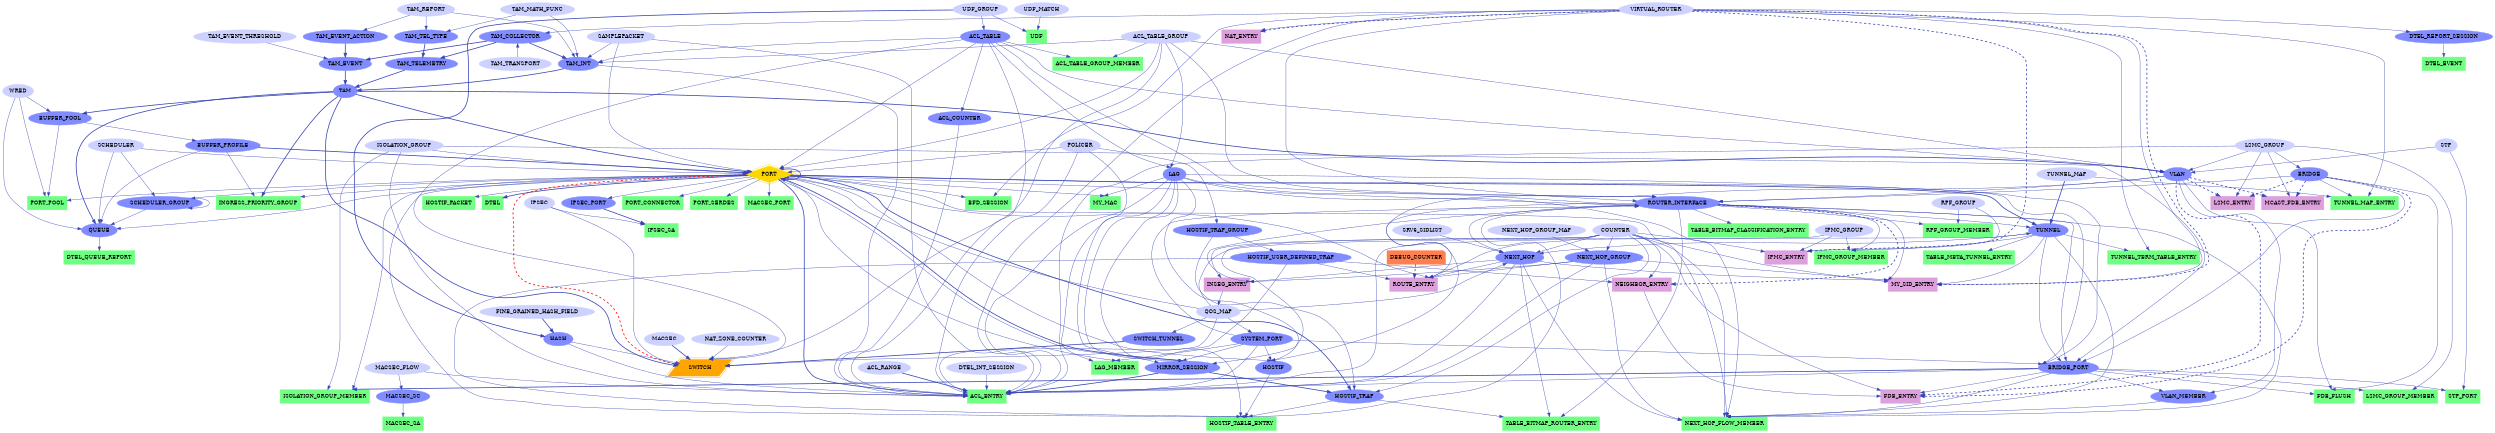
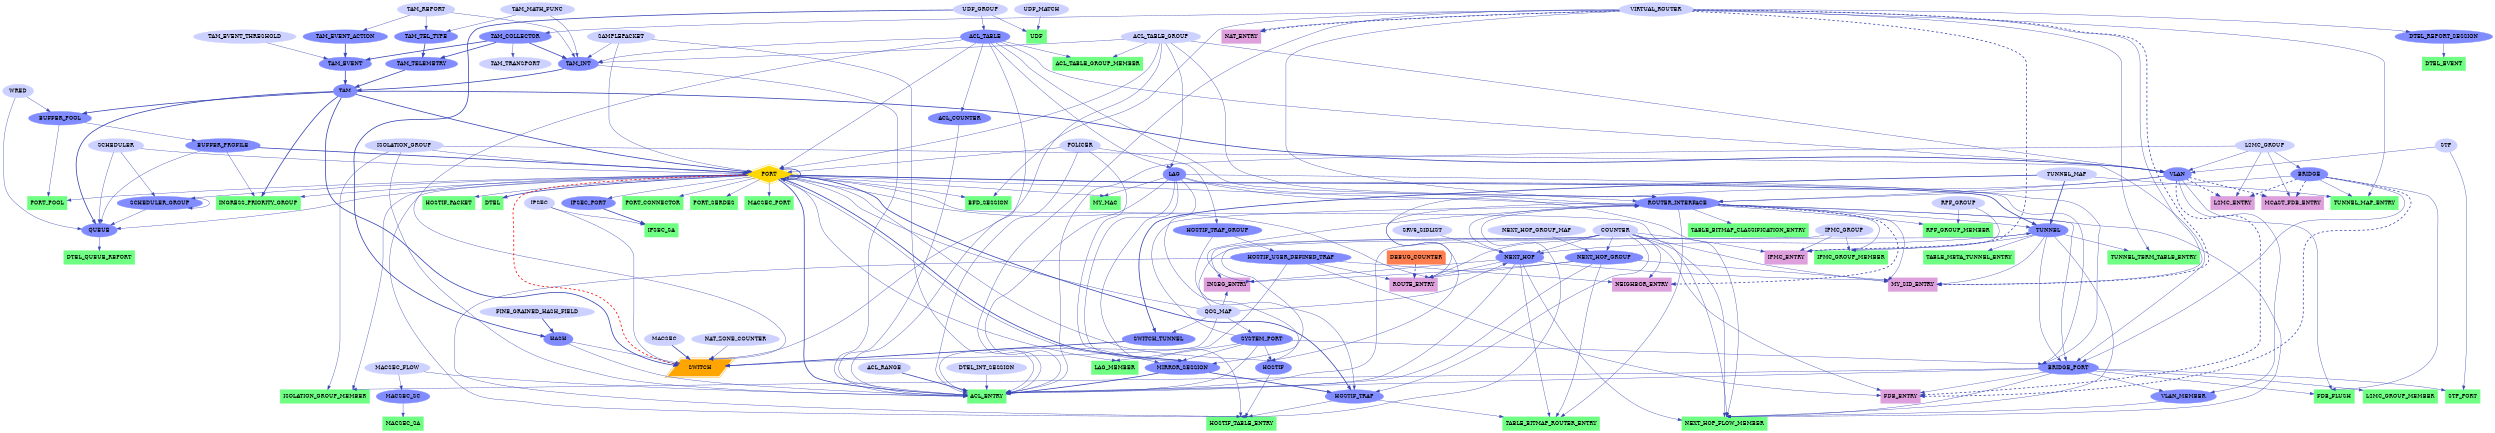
edge "TAM_TRANSPORT" -> "TAM_COLLECTOR": reversed
edge "WRED" -> "PORT_POOL": removed
edge "TUNNEL_MAP" -> "SWITCH_TUNNEL": added
edge "L2MC_GROUP" -> "L2MC_GROUP_MEMBER": removed
edge "LAG" -> "LAG_MEMBER": removed
edge "INSEG_ENTRY" -> "QOS_MAP": reversed
edge "NEXT_HOP_GROUP" -> "NEXT_HOP_FLOW_MEMBER": now "NEXT_HOP_GROUP" -> "TABLE_BITMAP_ROUTER_ENTRY"
edge "BRIDGE_PORT" -> "ISOLATION_GROUP_MEMBER": style bold -> solid
edge "NEIGHBOR_ENTRY" -> "FDB_ENTRY": now "HOSTIF_USER_DEFINED_TRAP" -> "FDB_ENTRY"
